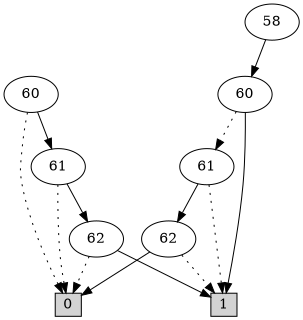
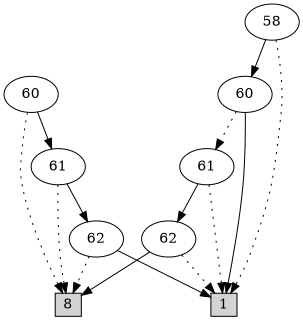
edge "58" -> "1": added
node "0": label "0" -> "8"
